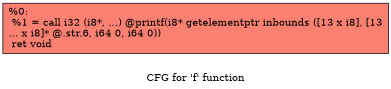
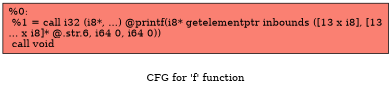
node "%0:": text "ret void" -> "call void"
